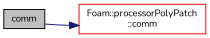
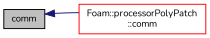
edge "comm" -> "Foam::processorPolyPatch ::comm": reversed
